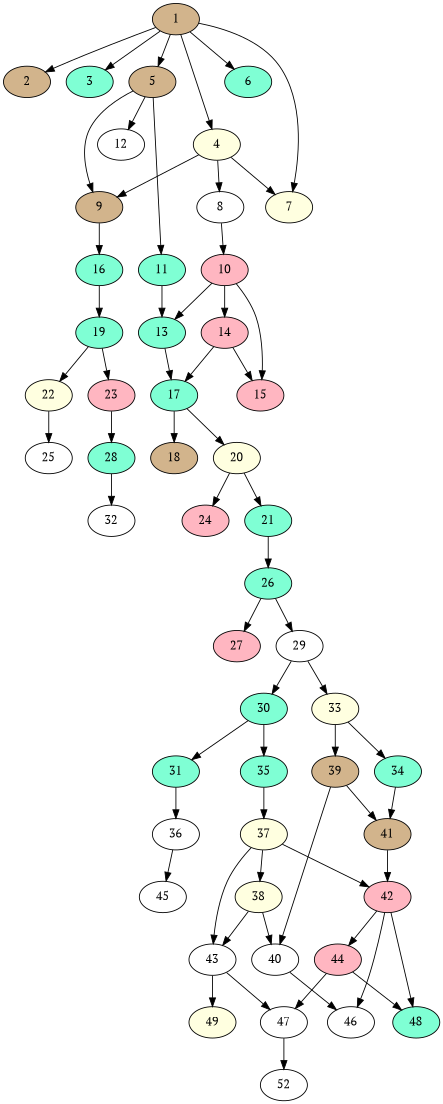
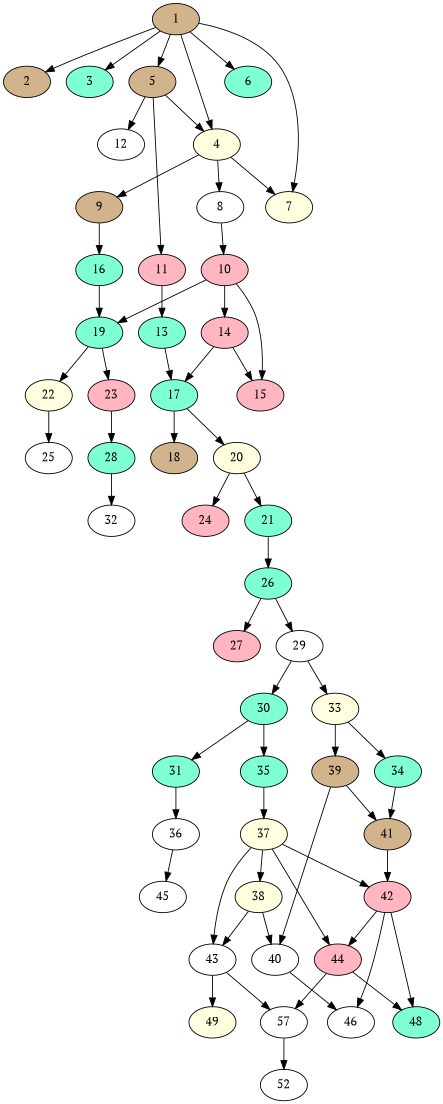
edge "5" -> "9": now "5" -> "4"
node "11": fillcolor aquamarine -> lightpink
edge "10" -> "13": now "10" -> "19"
edge "37" -> "44": added
node "47": label "47" -> "57"
